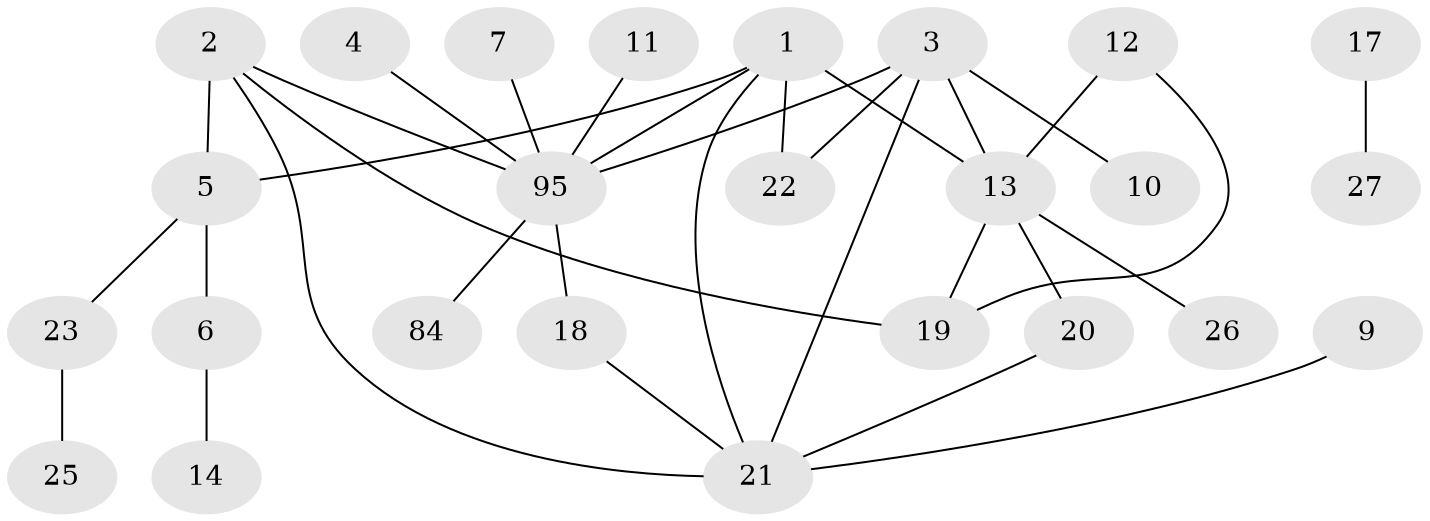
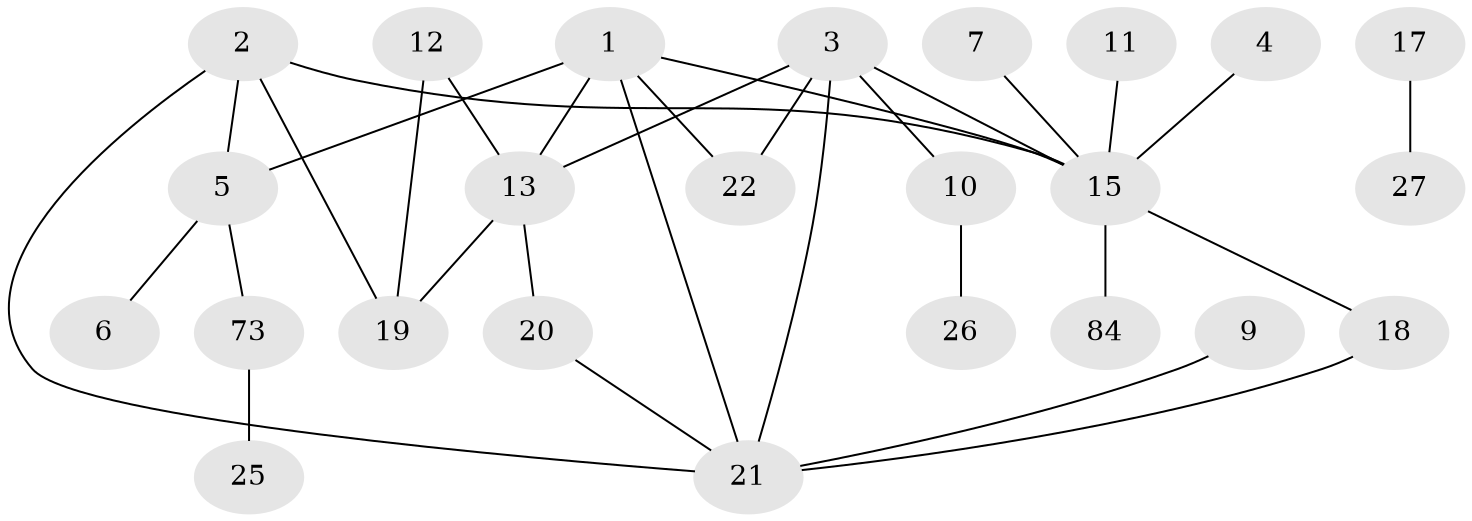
node "95": label "95" -> "15"
edge "13" -- "26": now "10" -- "26"
node "23": label "23" -> "73"
node "14": removed
